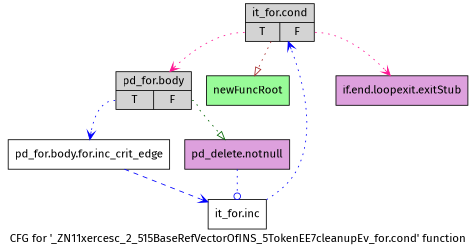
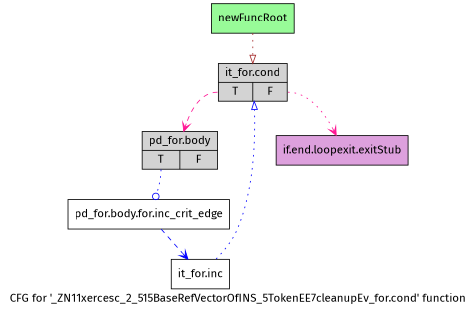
edge "it_for.cond" -> "pd_for.body": style dotted -> dashed
edge "it_for.cond" -> "newFuncRoot": reversed
edge "pd_for.body" -> "pd_for.body.for.inc_crit_edge": arrowhead vee -> odot
edge "it_for.inc" -> "it_for.cond": arrowhead vee -> onormal
node "pd_delete.notnull": removed
